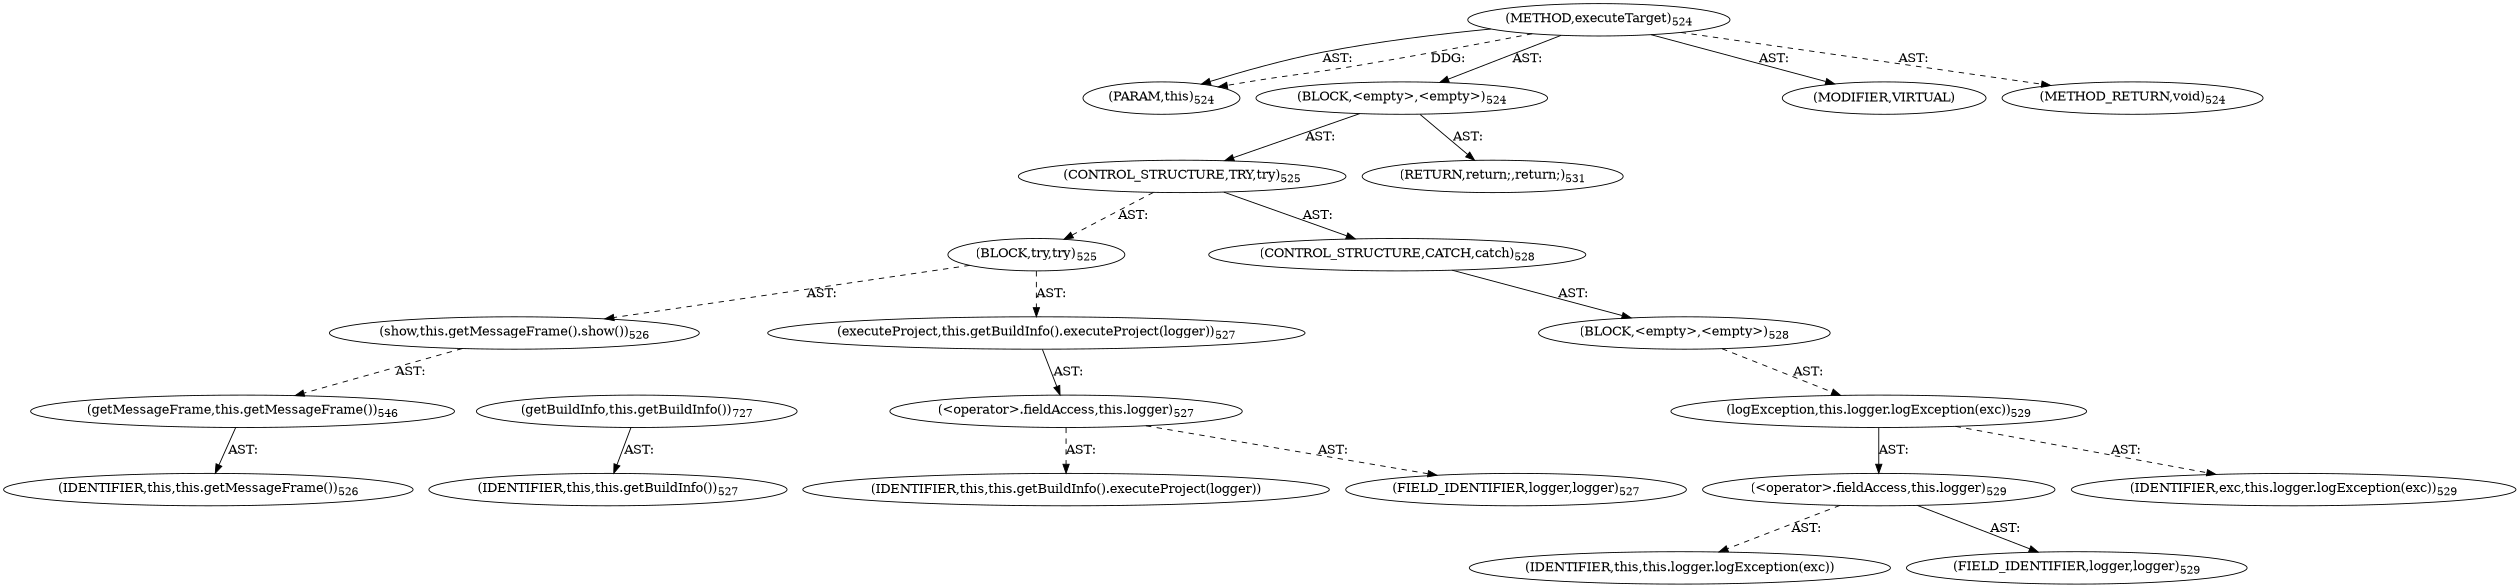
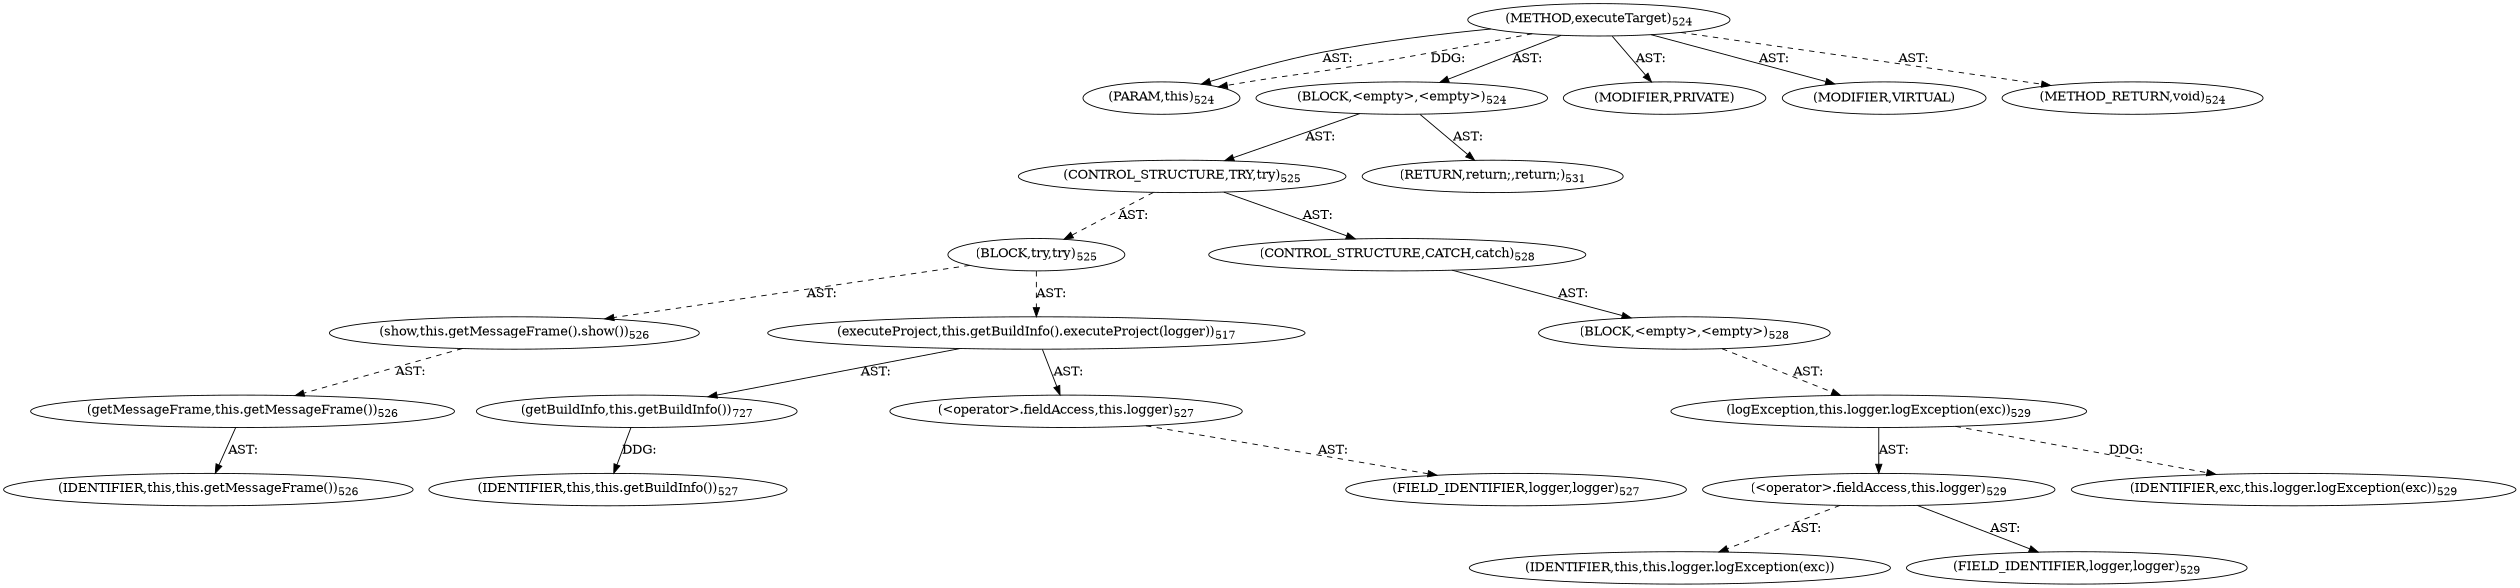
node "(MODIFIER,PRIVATE)": added
node "(executeProject,this.getBuildInfo().executeProject(logger))": text "527" -> "517"
edge "(executeProject,this.getBuildInfo().executeProject(logger))" -> "(getBuildInfo,this.getBuildInfo())": added, label "AST:"
node "(getMessageFrame,this.getMessageFrame())": text "546" -> "526"
edge "(getBuildInfo,this.getBuildInfo())" -> "(IDENTIFIER,this,this.getBuildInfo())": label "AST: " -> "DDG: "
edge "(logException,this.logger.logException(exc))" -> "(IDENTIFIER,exc,this.logger.logException(exc))": label "AST: " -> "DDG: "
node "(IDENTIFIER,this,this.getBuildInfo().executeProject(logger))": removed
